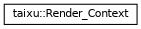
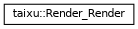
node "taixu::Render_Context": label "taixu::Render_Context" -> "taixu::Render_Render"
